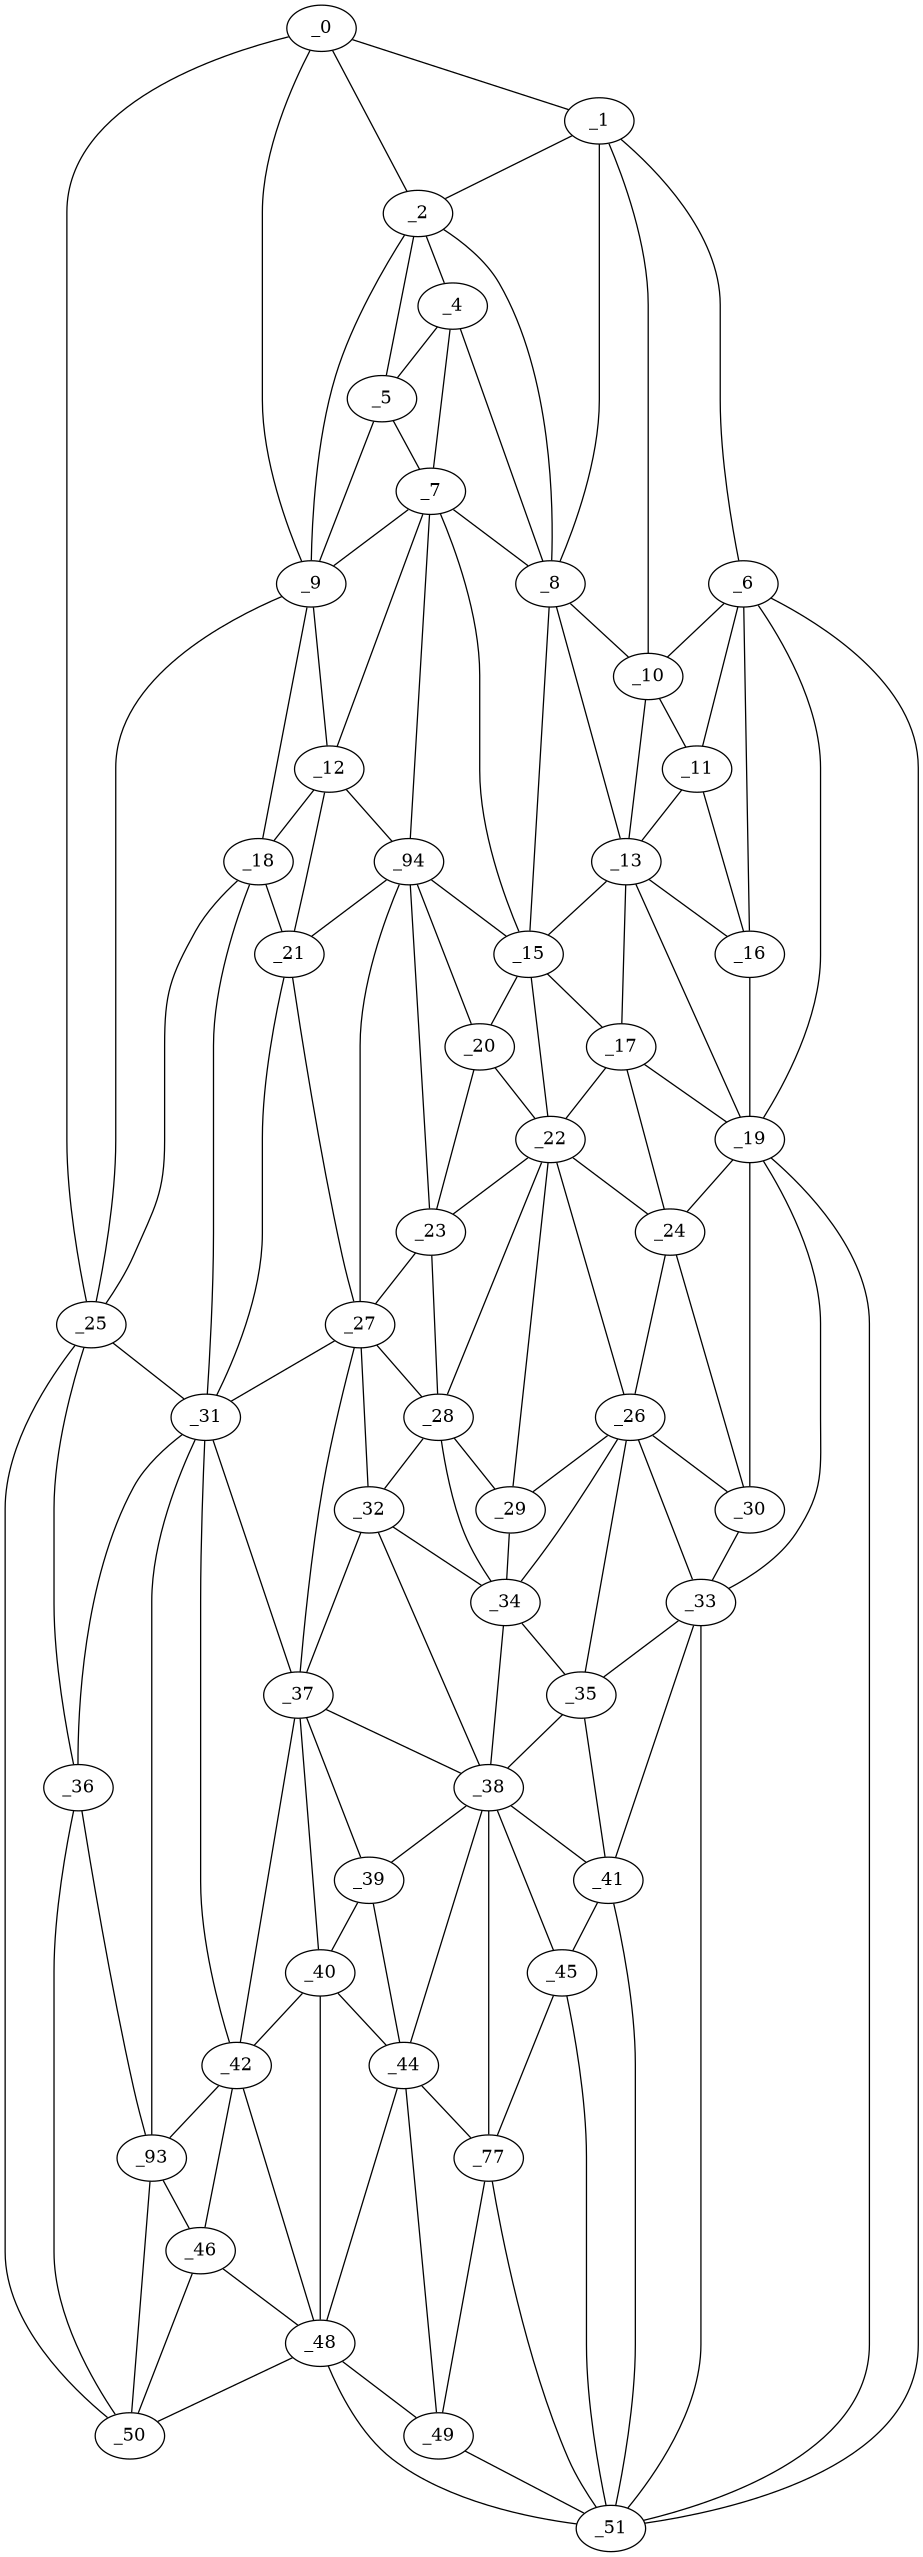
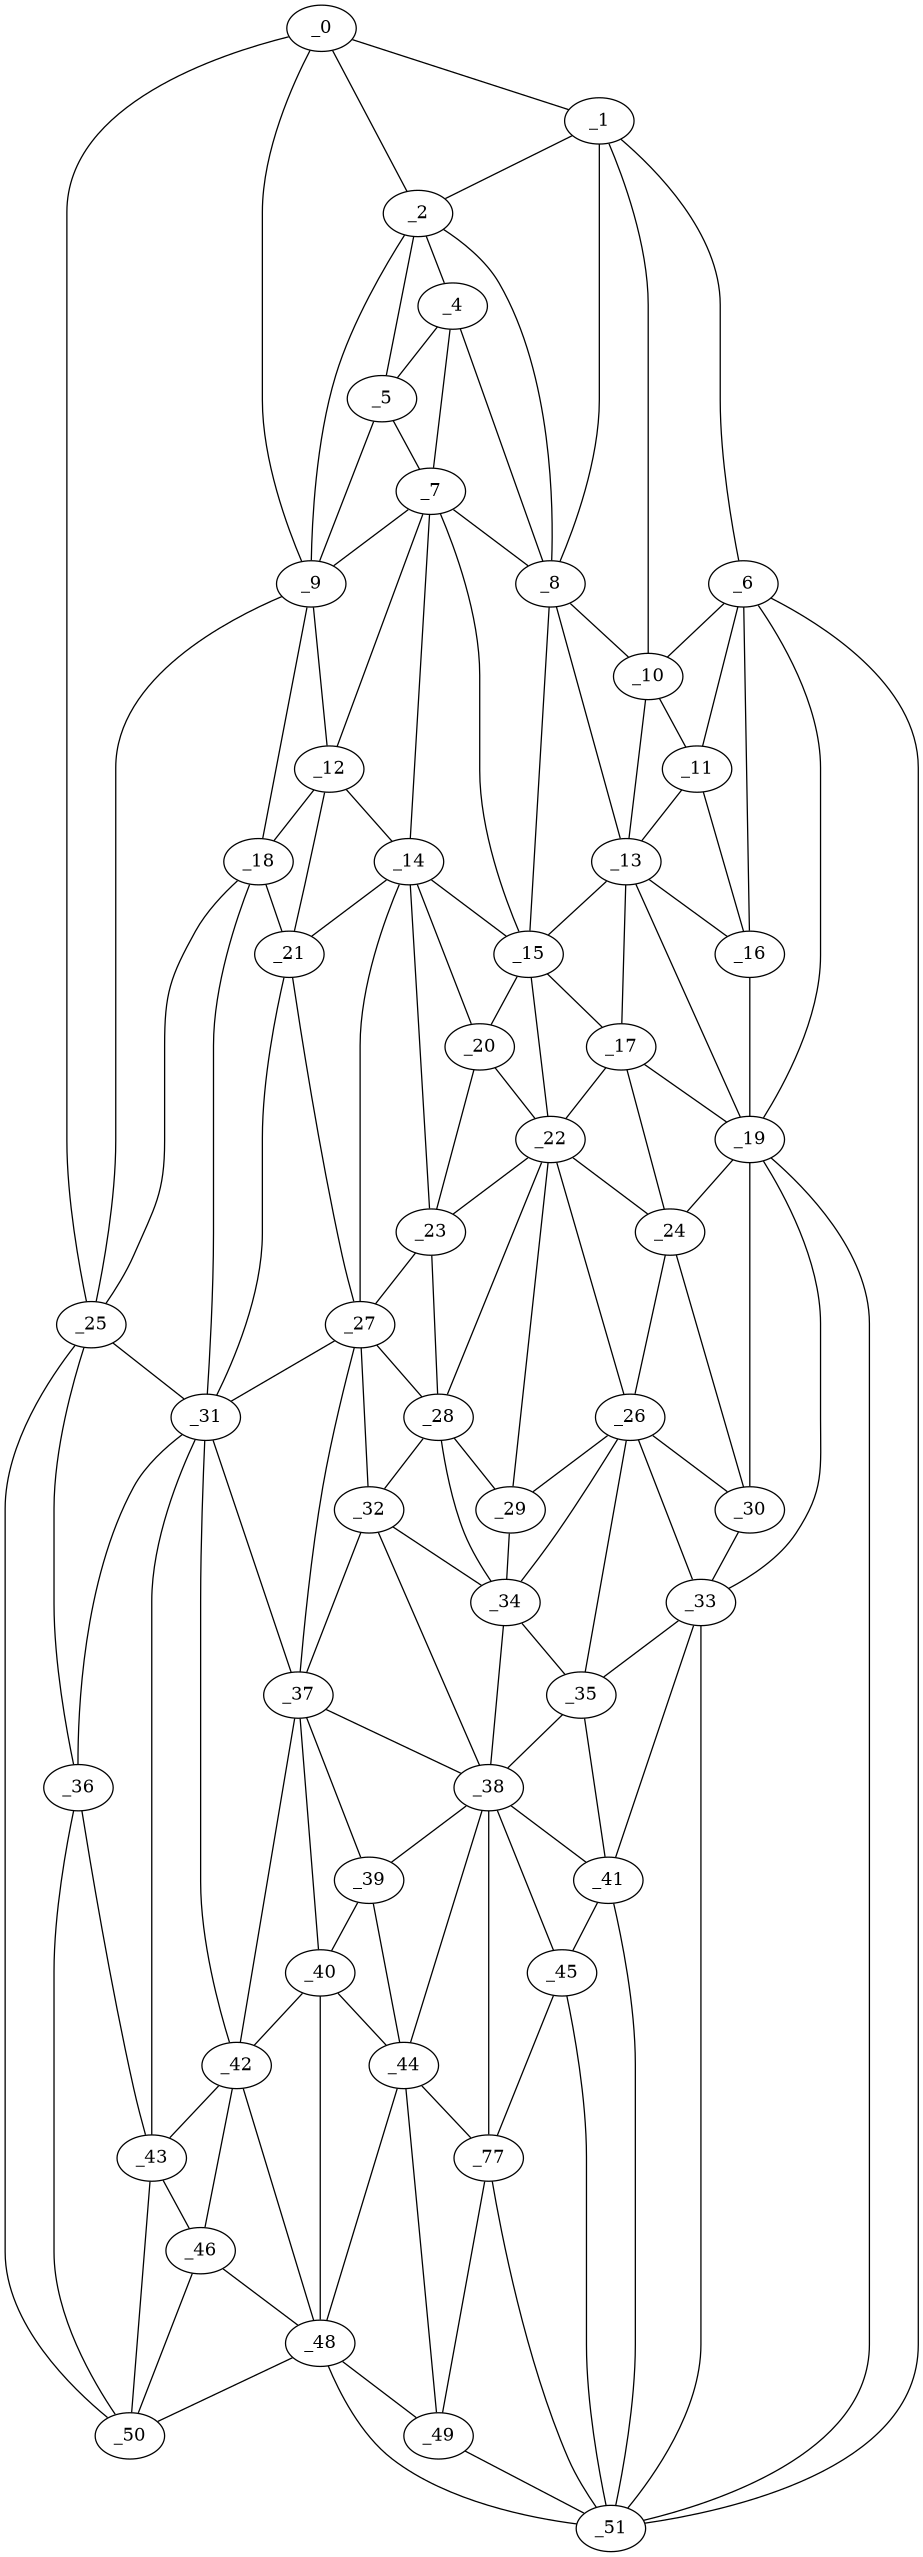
node "_94": label "_94" -> "_14"
node "_93": label "_93" -> "_43"
